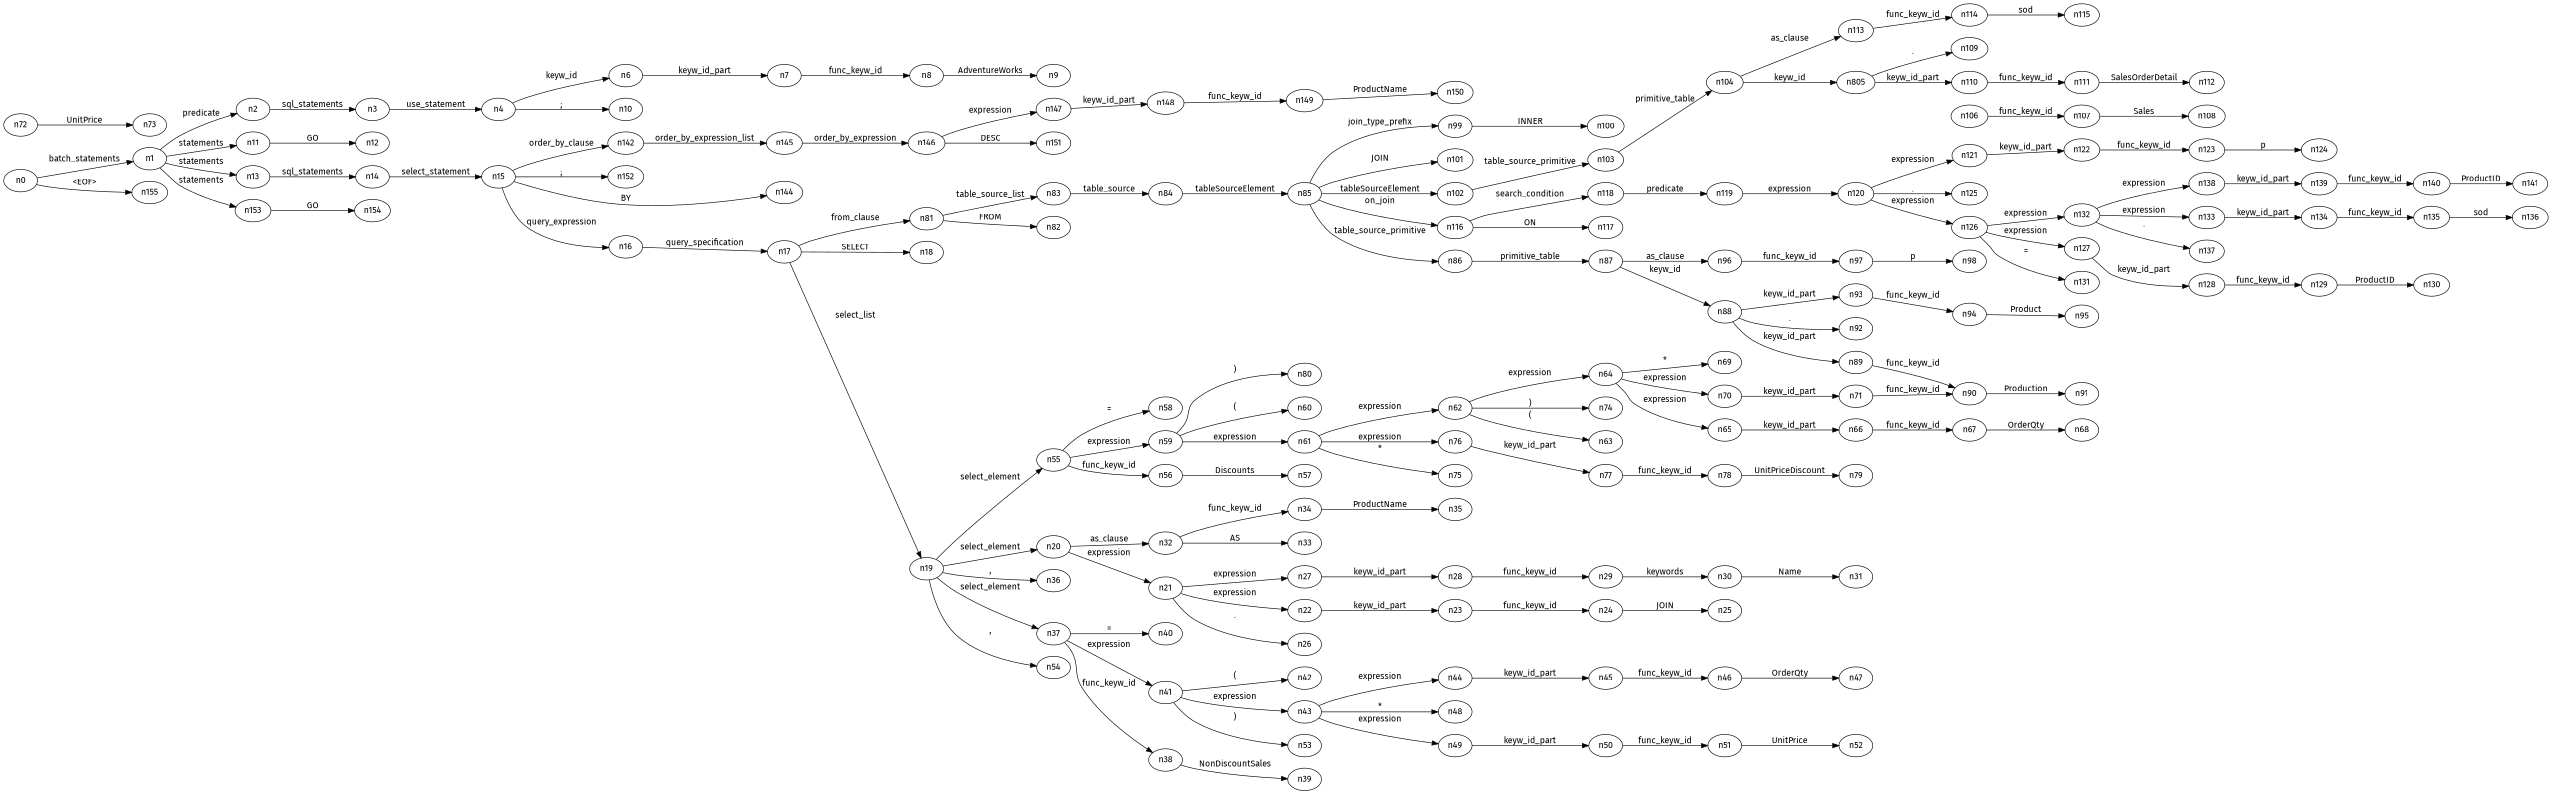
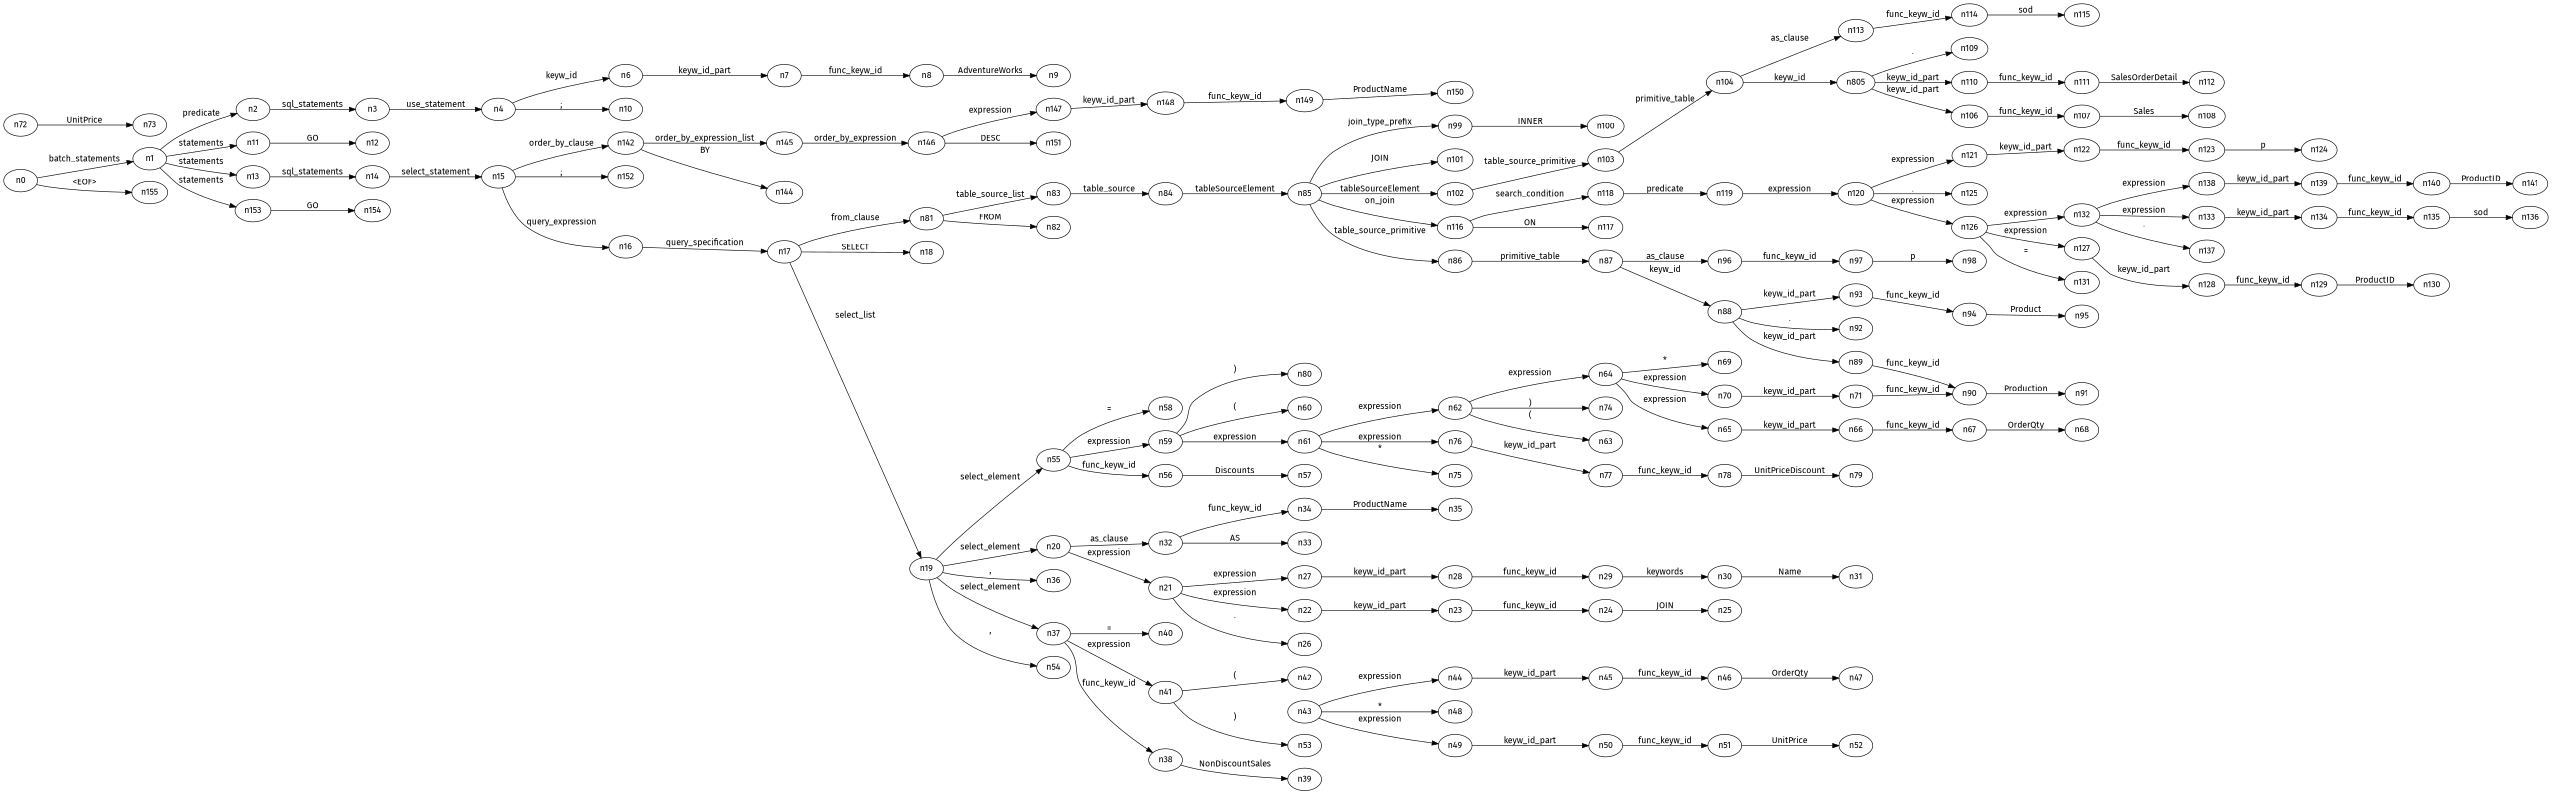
edge "n805" -> "n106": added, label "keyw_id_part"
edge "n15" -> "n144": now "n142" -> "n144"
edge "n41" -> "n43": removed, label "expression"
